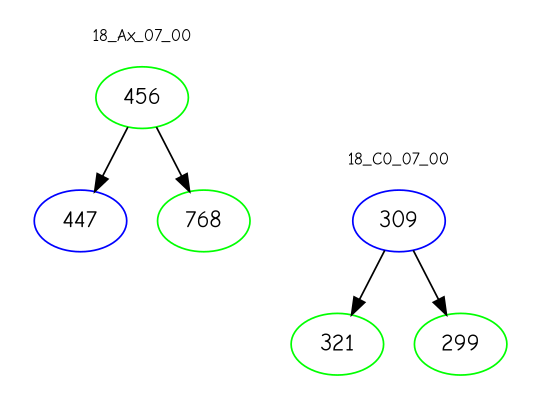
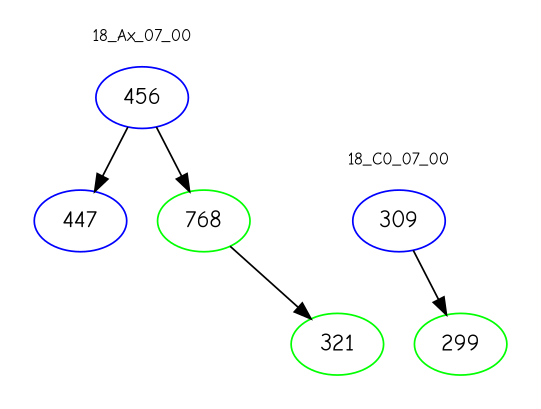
node "456": color green -> blue
edge "309" -> "321": now "768" -> "321"
